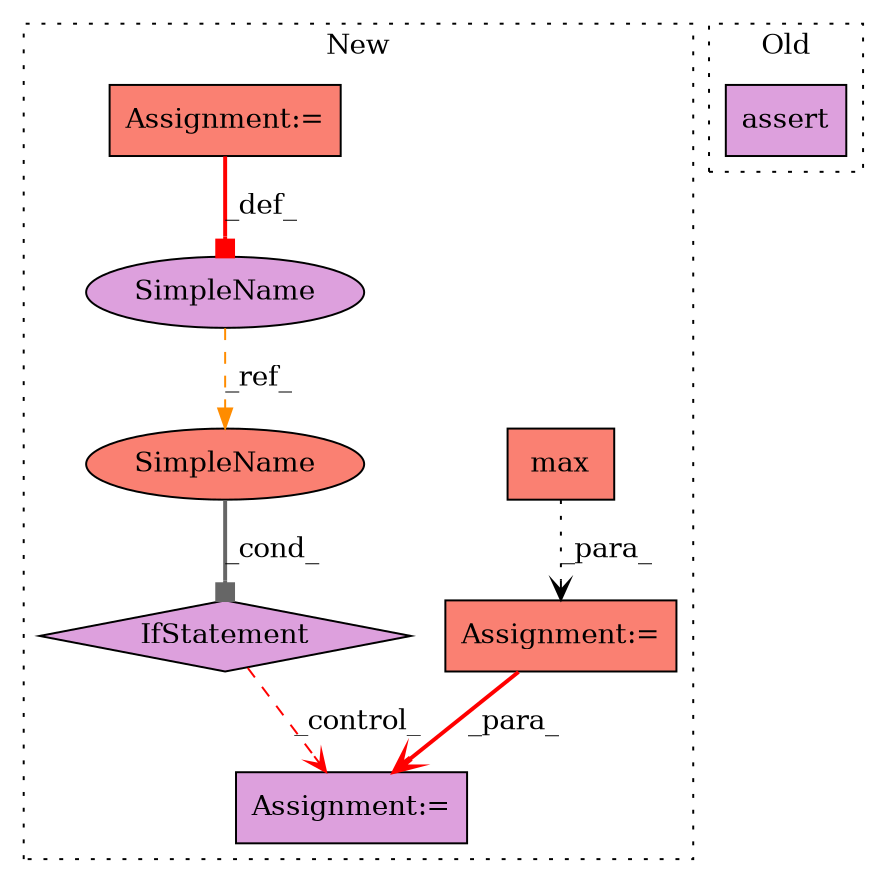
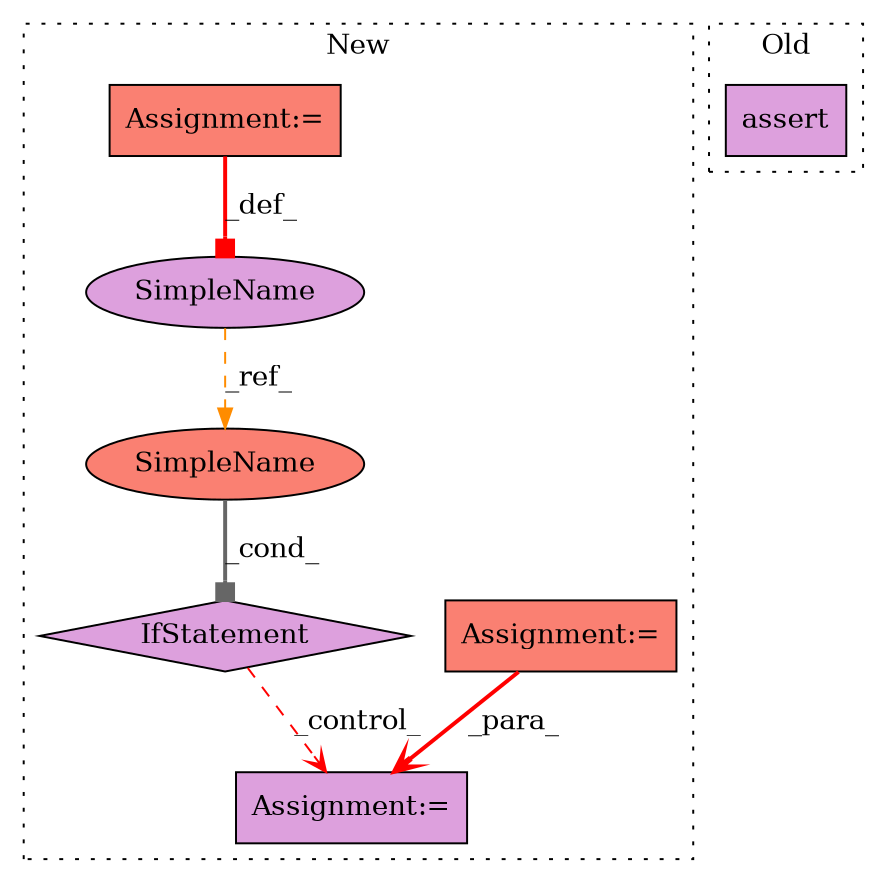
node "max": removed
